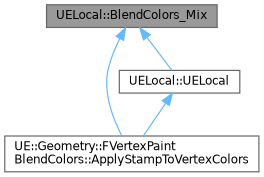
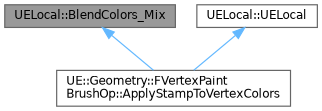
edge "UELocal::UELocal" -> "UELocal::BlendColors_Mix": removed
node "UE::Geometry::FVertexPaint BlendColors::ApplyStampToVertexColors": label "UE::Geometry::FVertexPaint BlendColors::ApplyStampToVertexColors" -> "UE::Geometry::FVertexPaint BrushOp::ApplyStampToVertexColors"
